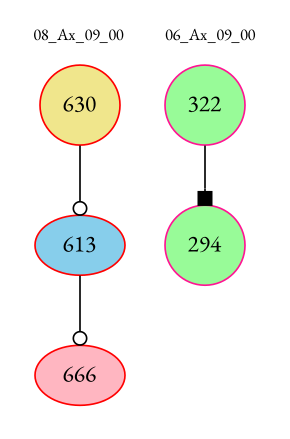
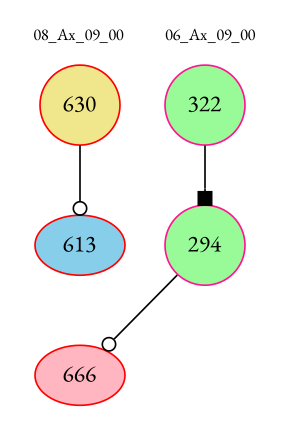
edge "613" -> "666": now "294" -> "666"
